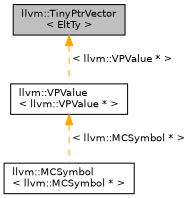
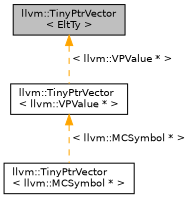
node "llvm::VPValue < llvm::VPValue * >": label "llvm::VPValue < llvm::VPValue * >" -> "llvm::TinyPtrVector < llvm::VPValue * >"
node "llvm::MCSymbol < llvm::MCSymbol * >": label "llvm::MCSymbol < llvm::MCSymbol * >" -> "llvm::TinyPtrVector < llvm::MCSymbol * >"
